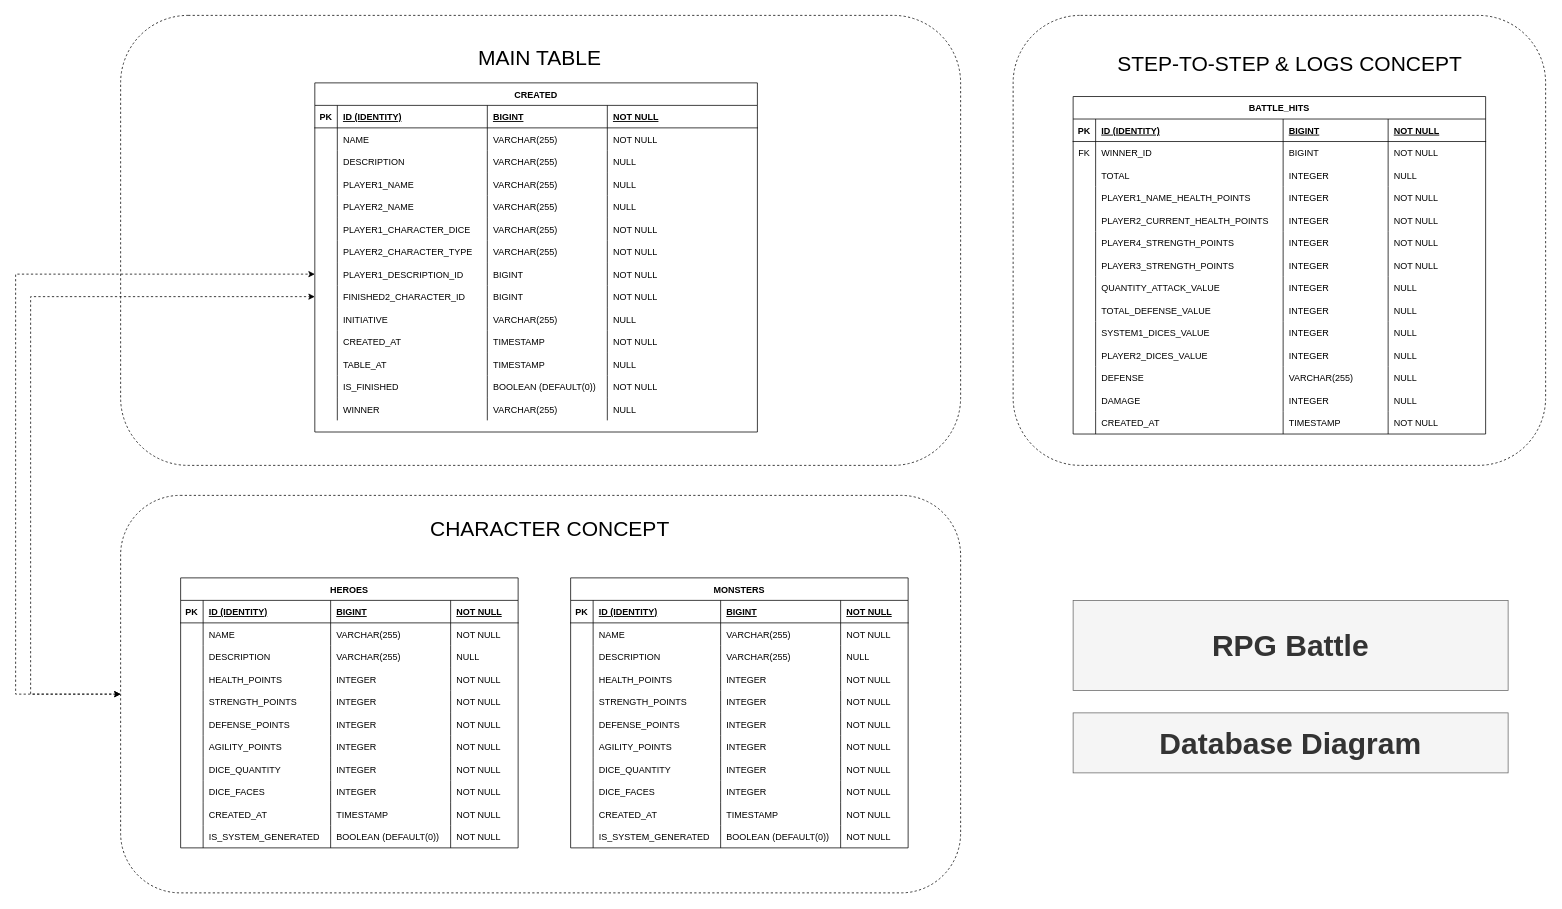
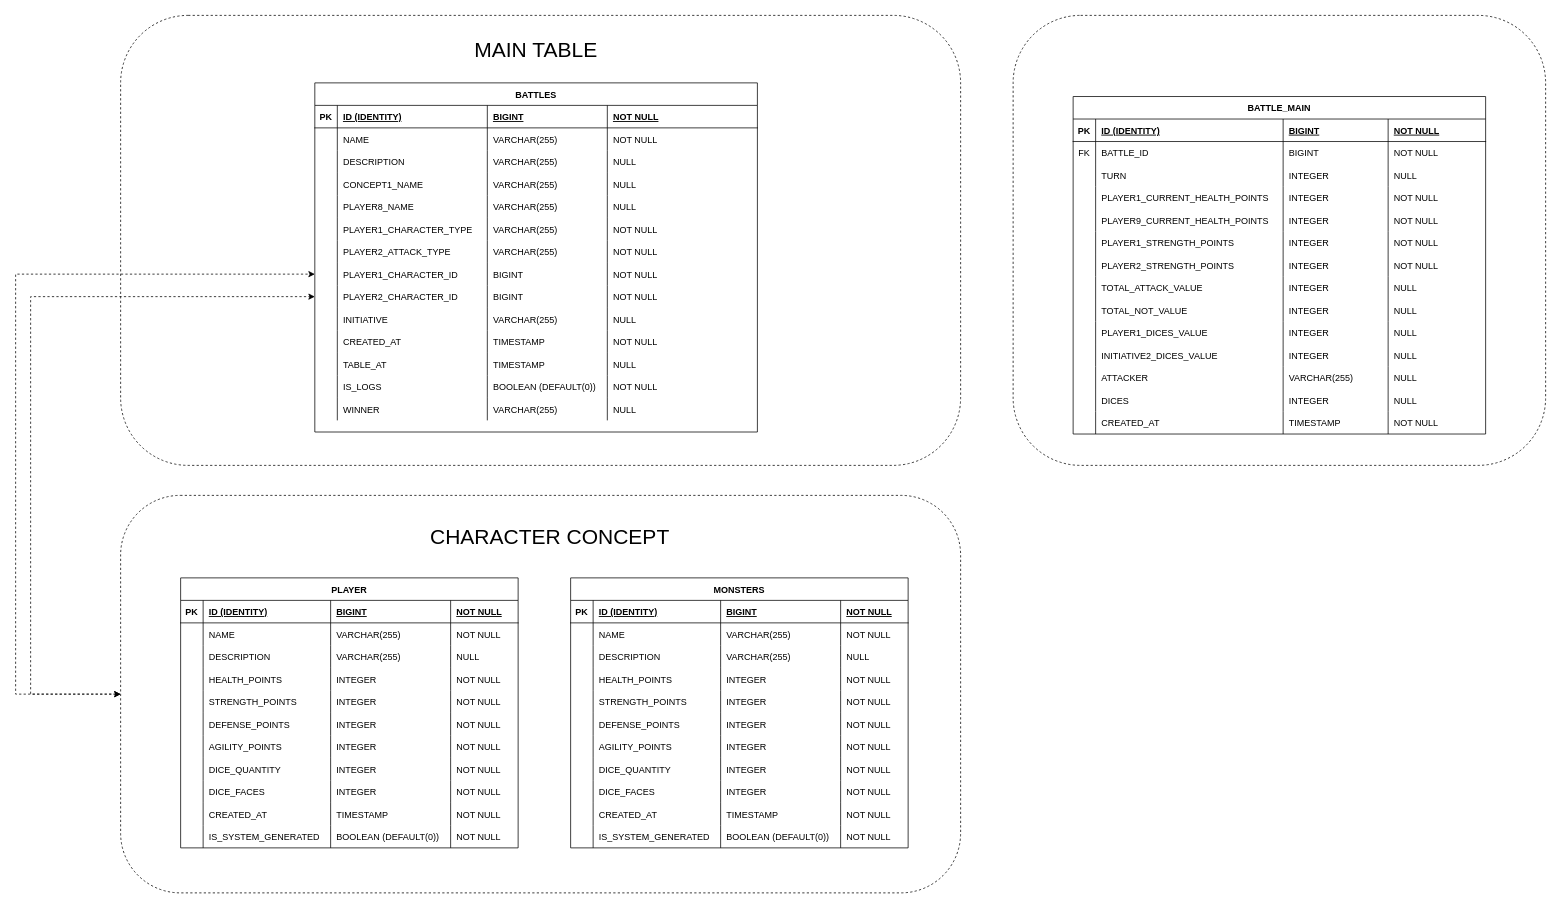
node "MAIN TABLE": moved (540, 57) -> (536, 50)
node "STEP-TO-STEP & LOGS CONCEPT": removed
node "CREATED": label "CREATED" -> "BATTLES"
node "BATTLE_HITS": label "BATTLE_HITS" -> "BATTLE_MAIN"
node "WINNER_ID": label "WINNER_ID" -> "BATTLE_ID"
node "TOTAL": label "TOTAL" -> "TURN"
node "PLAYER1_NAME": label "PLAYER1_NAME" -> "CONCEPT1_NAME"
node "PLAYER1_NAME_HEALTH_POINTS": label "PLAYER1_NAME_HEALTH_POINTS" -> "PLAYER1_CURRENT_HEALTH_POINTS"
node "PLAYER2_NAME": label "PLAYER2_NAME" -> "PLAYER8_NAME"
node "PLAYER2_CURRENT_HEALTH_POINTS": label "PLAYER2_CURRENT_HEALTH_POINTS" -> "PLAYER9_CURRENT_HEALTH_POINTS"
node "PLAYER1_CHARACTER_DICE": label "PLAYER1_CHARACTER_DICE" -> "PLAYER1_CHARACTER_TYPE"
node "PLAYER4_STRENGTH_POINTS": label "PLAYER4_STRENGTH_POINTS" -> "PLAYER1_STRENGTH_POINTS"
node "PLAYER2_CHARACTER_TYPE": label "PLAYER2_CHARACTER_TYPE" -> "PLAYER2_ATTACK_TYPE"
node "PLAYER3_STRENGTH_POINTS": label "PLAYER3_STRENGTH_POINTS" -> "PLAYER2_STRENGTH_POINTS"
node "PLAYER1_DESCRIPTION_ID": label "PLAYER1_DESCRIPTION_ID" -> "PLAYER1_CHARACTER_ID"
node "QUANTITY_ATTACK_VALUE": label "QUANTITY_ATTACK_VALUE" -> "TOTAL_ATTACK_VALUE"
node "FINISHED2_CHARACTER_ID": label "FINISHED2_CHARACTER_ID" -> "PLAYER2_CHARACTER_ID"
node "TOTAL_DEFENSE_VALUE": label "TOTAL_DEFENSE_VALUE" -> "TOTAL_NOT_VALUE"
node "SYSTEM1_DICES_VALUE": label "SYSTEM1_DICES_VALUE" -> "PLAYER1_DICES_VALUE"
node "PLAYER2_DICES_VALUE": label "PLAYER2_DICES_VALUE" -> "INITIATIVE2_DICES_VALUE"
node "DEFENSE": label "DEFENSE" -> "ATTACKER"
node "IS_FINISHED": label "IS_FINISHED" -> "IS_LOGS"
node "DAMAGE": label "DAMAGE" -> "DICES"
node "CHARACTER CONCEPT": moved (550, 529) -> (550, 537)
node "HEROES": label "HEROES" -> "PLAYER"
node "RPG Battle": removed
node "Database Diagram": removed
